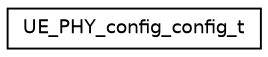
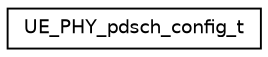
node "UE_PHY_config_config_t": label "UE_PHY_config_config_t" -> "UE_PHY_pdsch_config_t"
